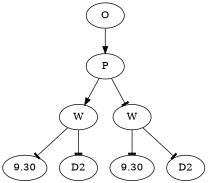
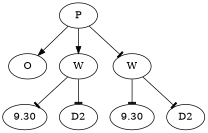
edge "O" -> "P": reversed
